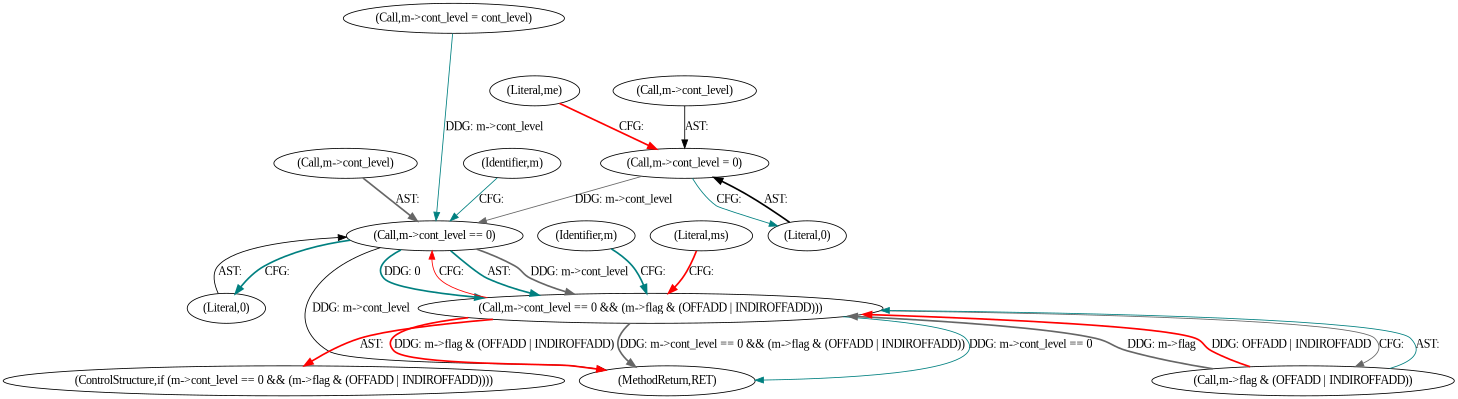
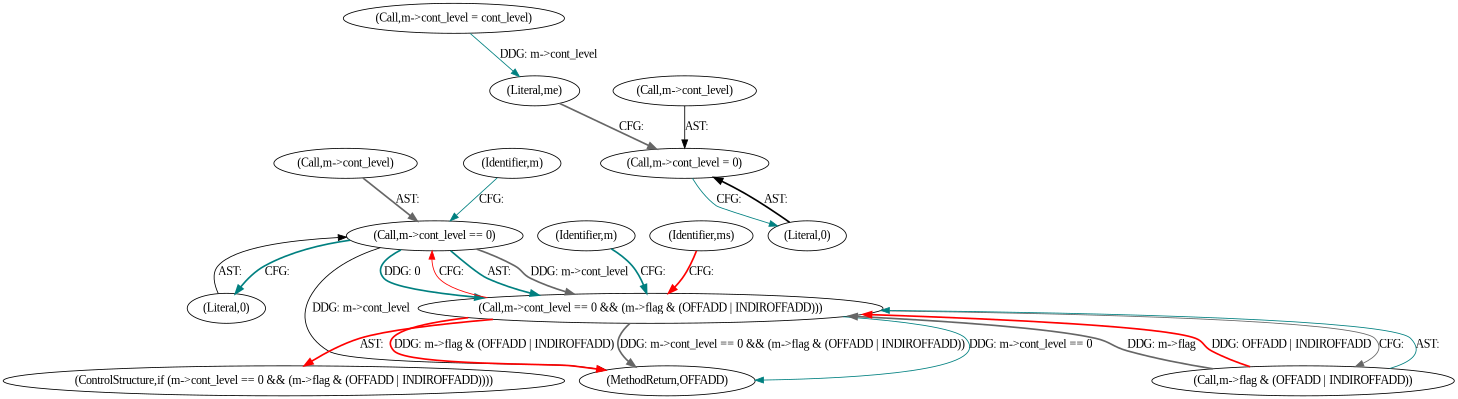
edge "(Call,m->cont_level = cont_level)" -> "(Call,m->cont_level == 0)": now "(Call,m->cont_level = cont_level)" -> "(Literal,me)"
edge "(Literal,me)" -> "(Call,m->cont_level = 0)": color red -> gray40
edge "(Call,m->cont_level = 0)" -> "(Call,m->cont_level == 0)": removed, label "DDG: m->cont_level"
node "(Literal,ms)": label "(Literal,ms)" -> "(Identifier,ms)"
node "(MethodReturn,RET)": label "(MethodReturn,RET)" -> "(MethodReturn,OFFADD)"
